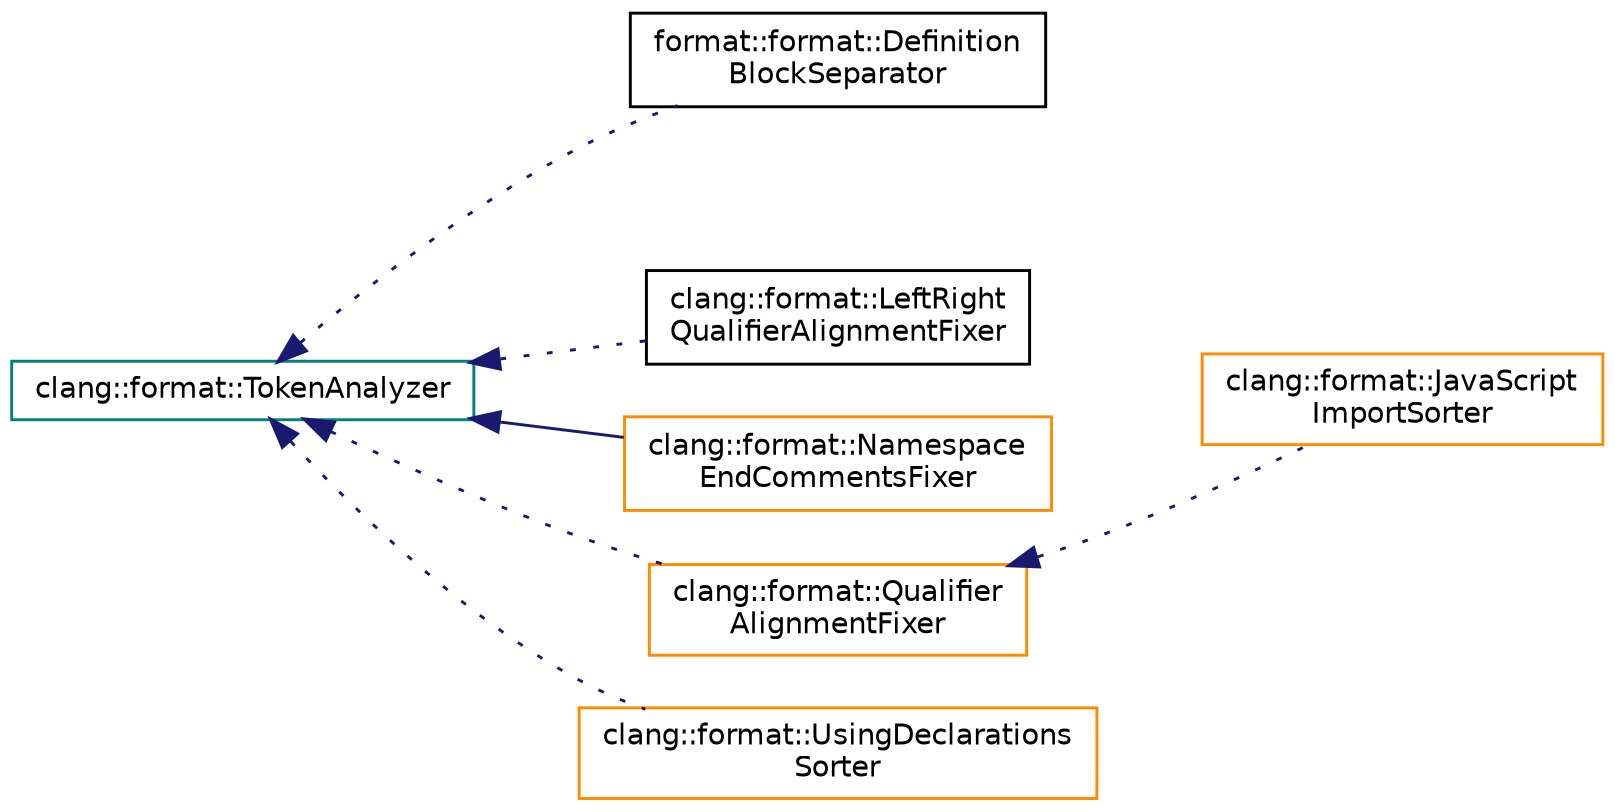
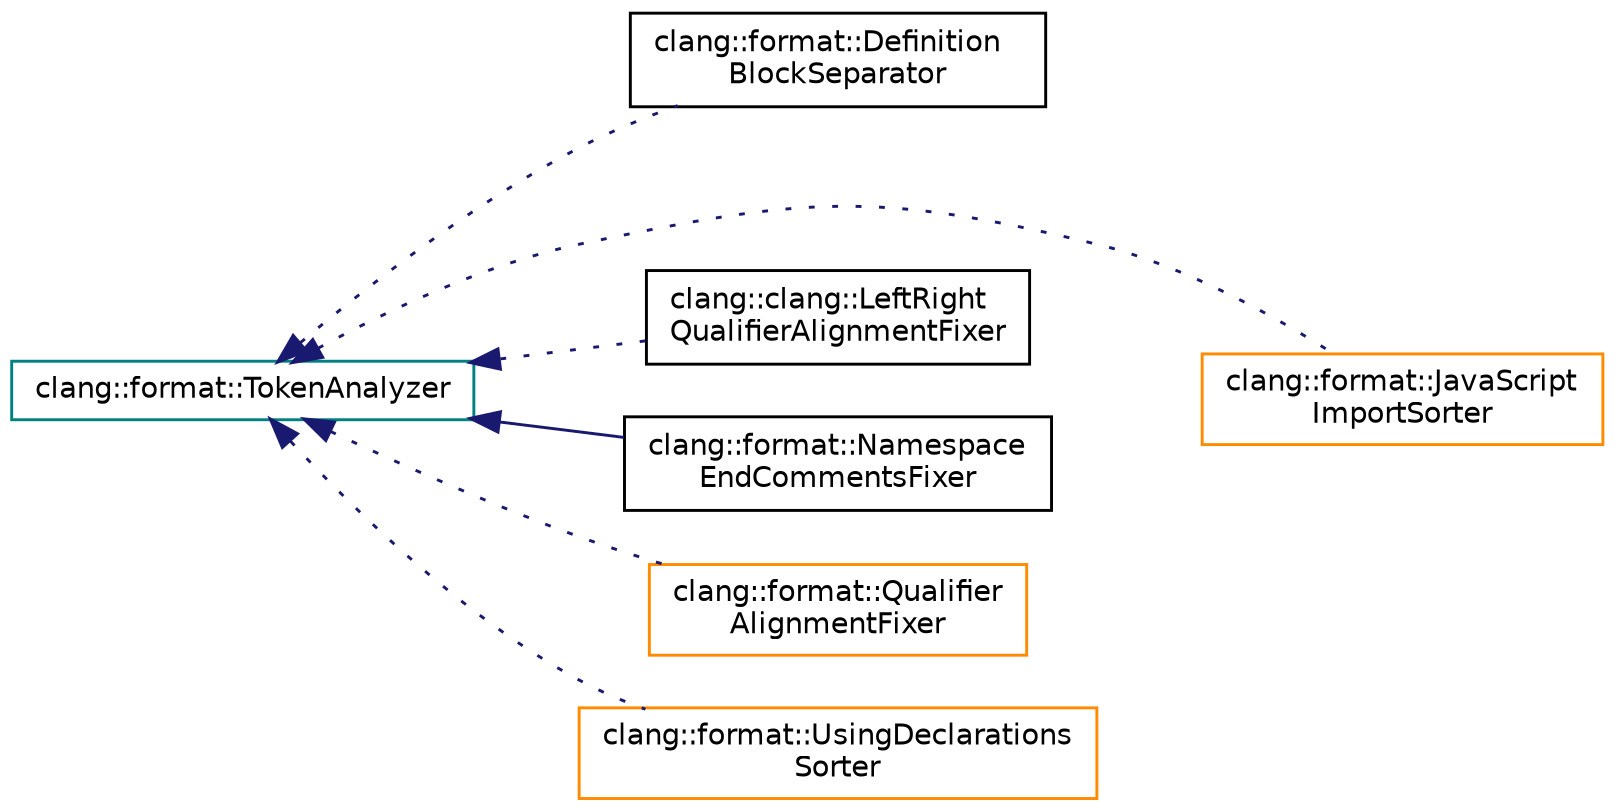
node "format::format::Definition BlockSeparator": label "format::format::Definition BlockSeparator" -> "clang::format::Definition BlockSeparator"
node "clang::format::LeftRight QualifierAlignmentFixer": label "clang::format::LeftRight QualifierAlignmentFixer" -> "clang::clang::LeftRight QualifierAlignmentFixer"
node "clang::format::Namespace EndCommentsFixer": color darkorange -> black
edge "clang::format::JavaScript ImportSorter" -> "clang::format::Qualifier AlignmentFixer": now "clang::format::JavaScript ImportSorter" -> "clang::format::TokenAnalyzer"
